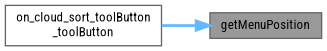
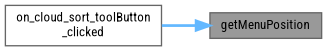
node "on_cloud_sort_toolButton _toolButton": label "on_cloud_sort_toolButton _toolButton" -> "on_cloud_sort_toolButton _clicked"
